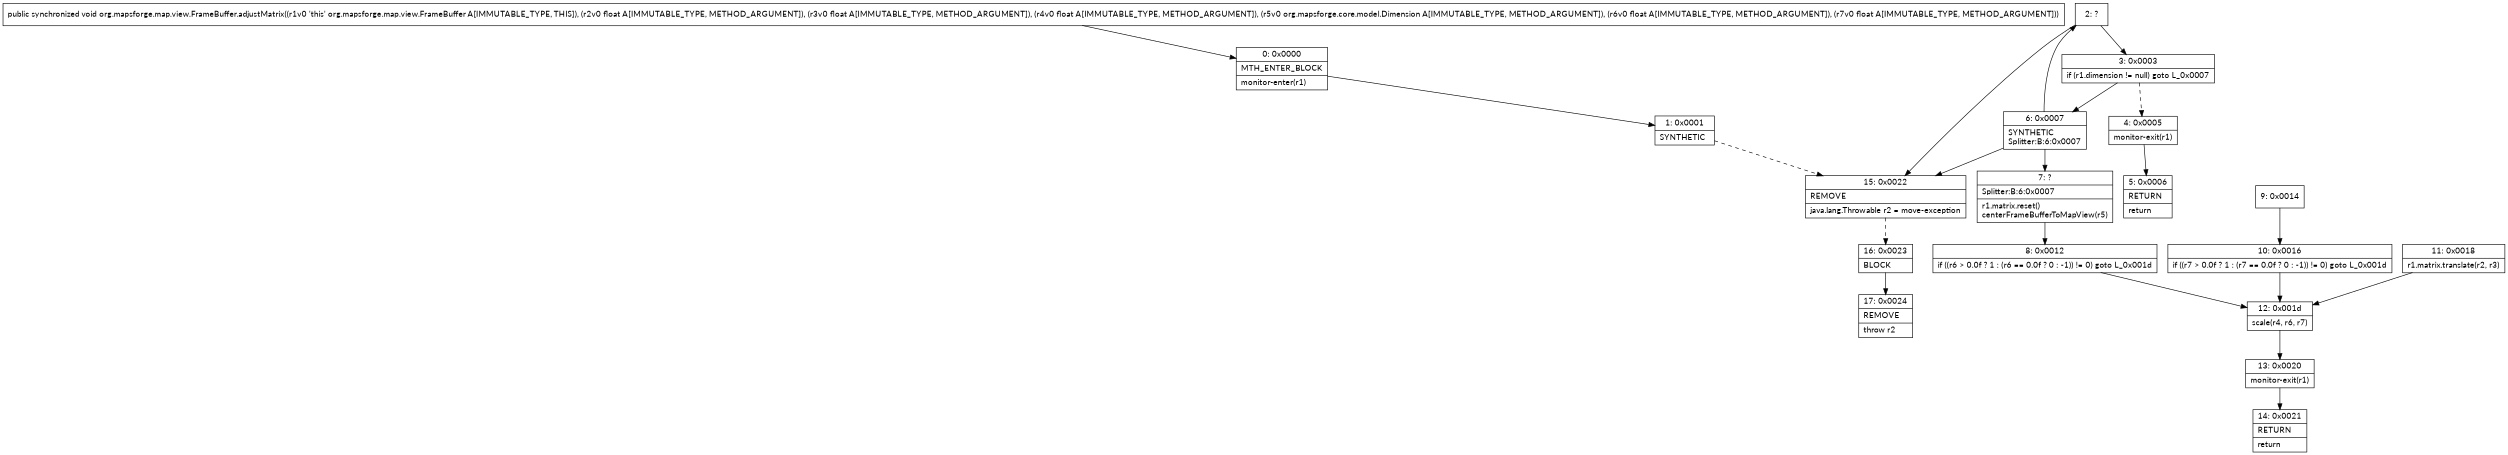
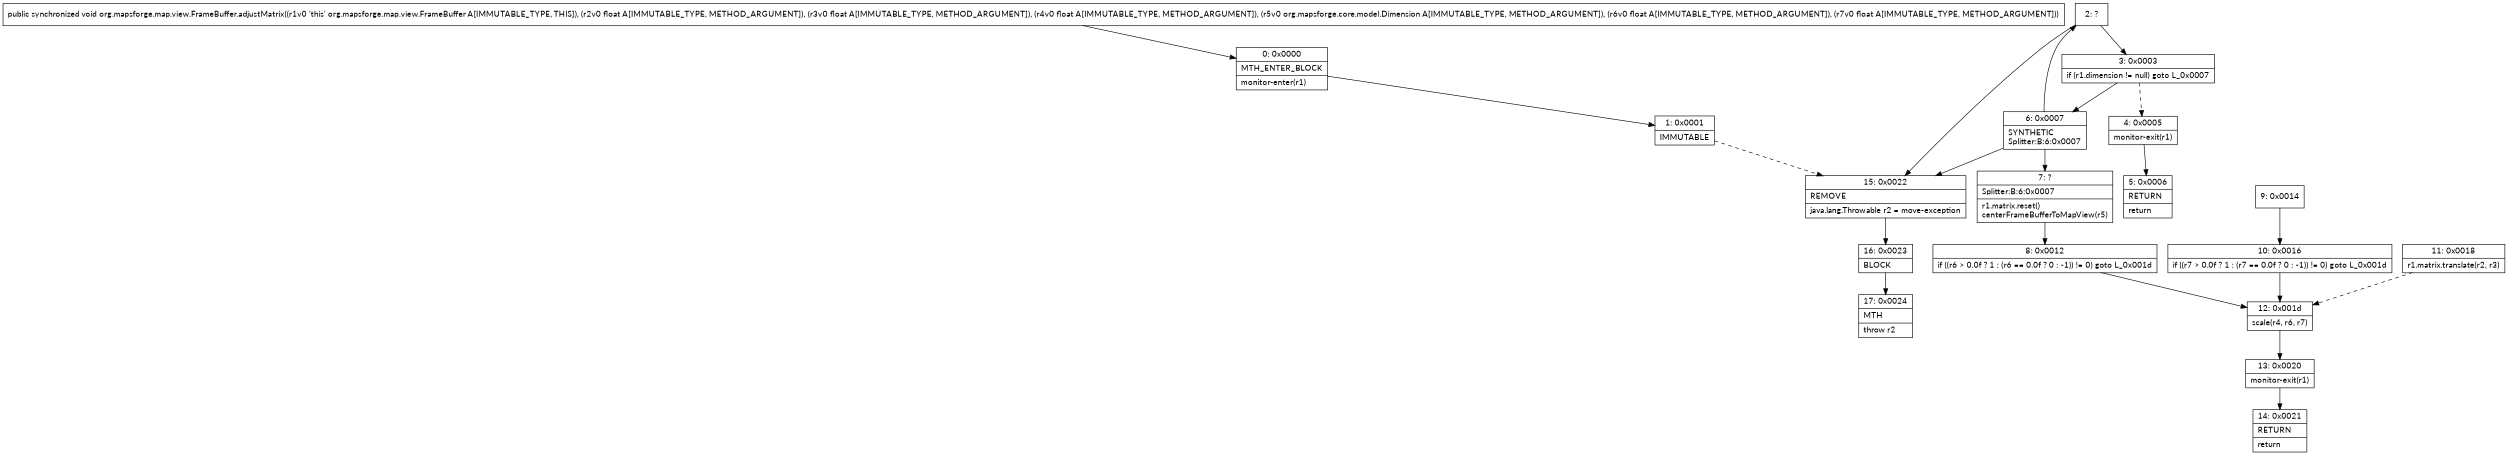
node "1: 0x0001": text "SYNTHETIC" -> "IMMUTABLE"
edge "15: 0x0022" -> "16: 0x0023": style dashed -> solid
edge "11: 0x0018" -> "12: 0x001d": style solid -> dashed
node "17: 0x0024": text "REMOVE" -> "MTH"
